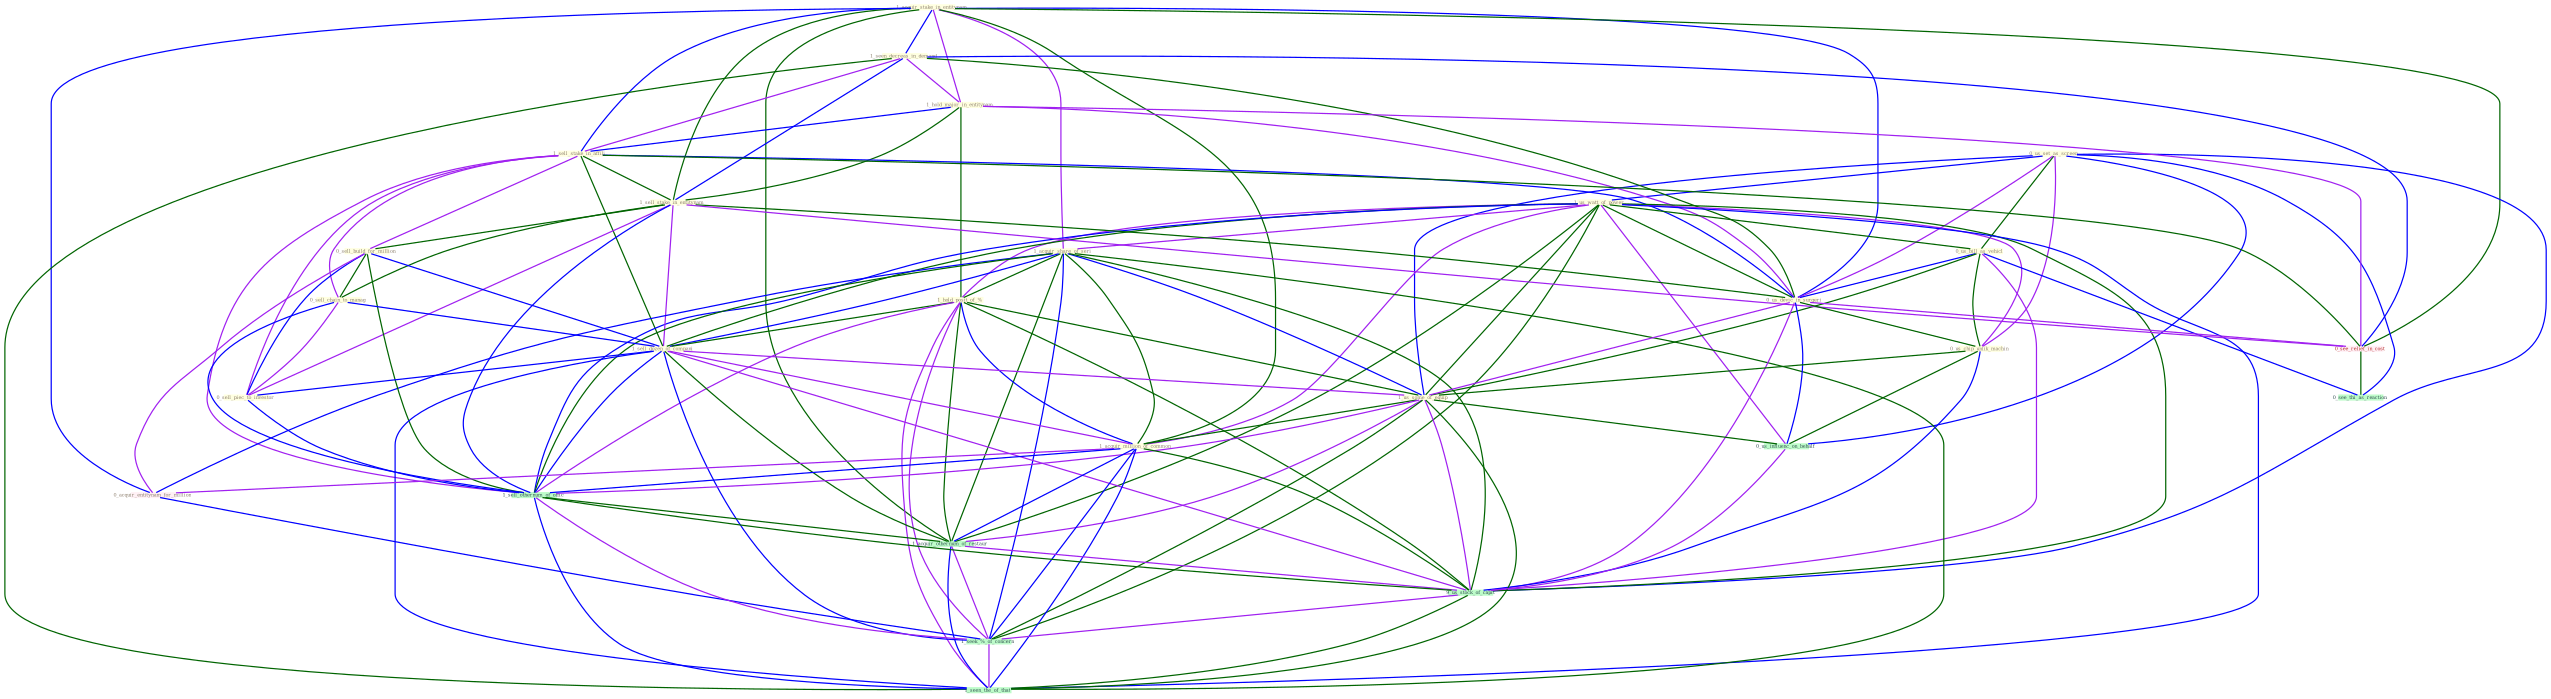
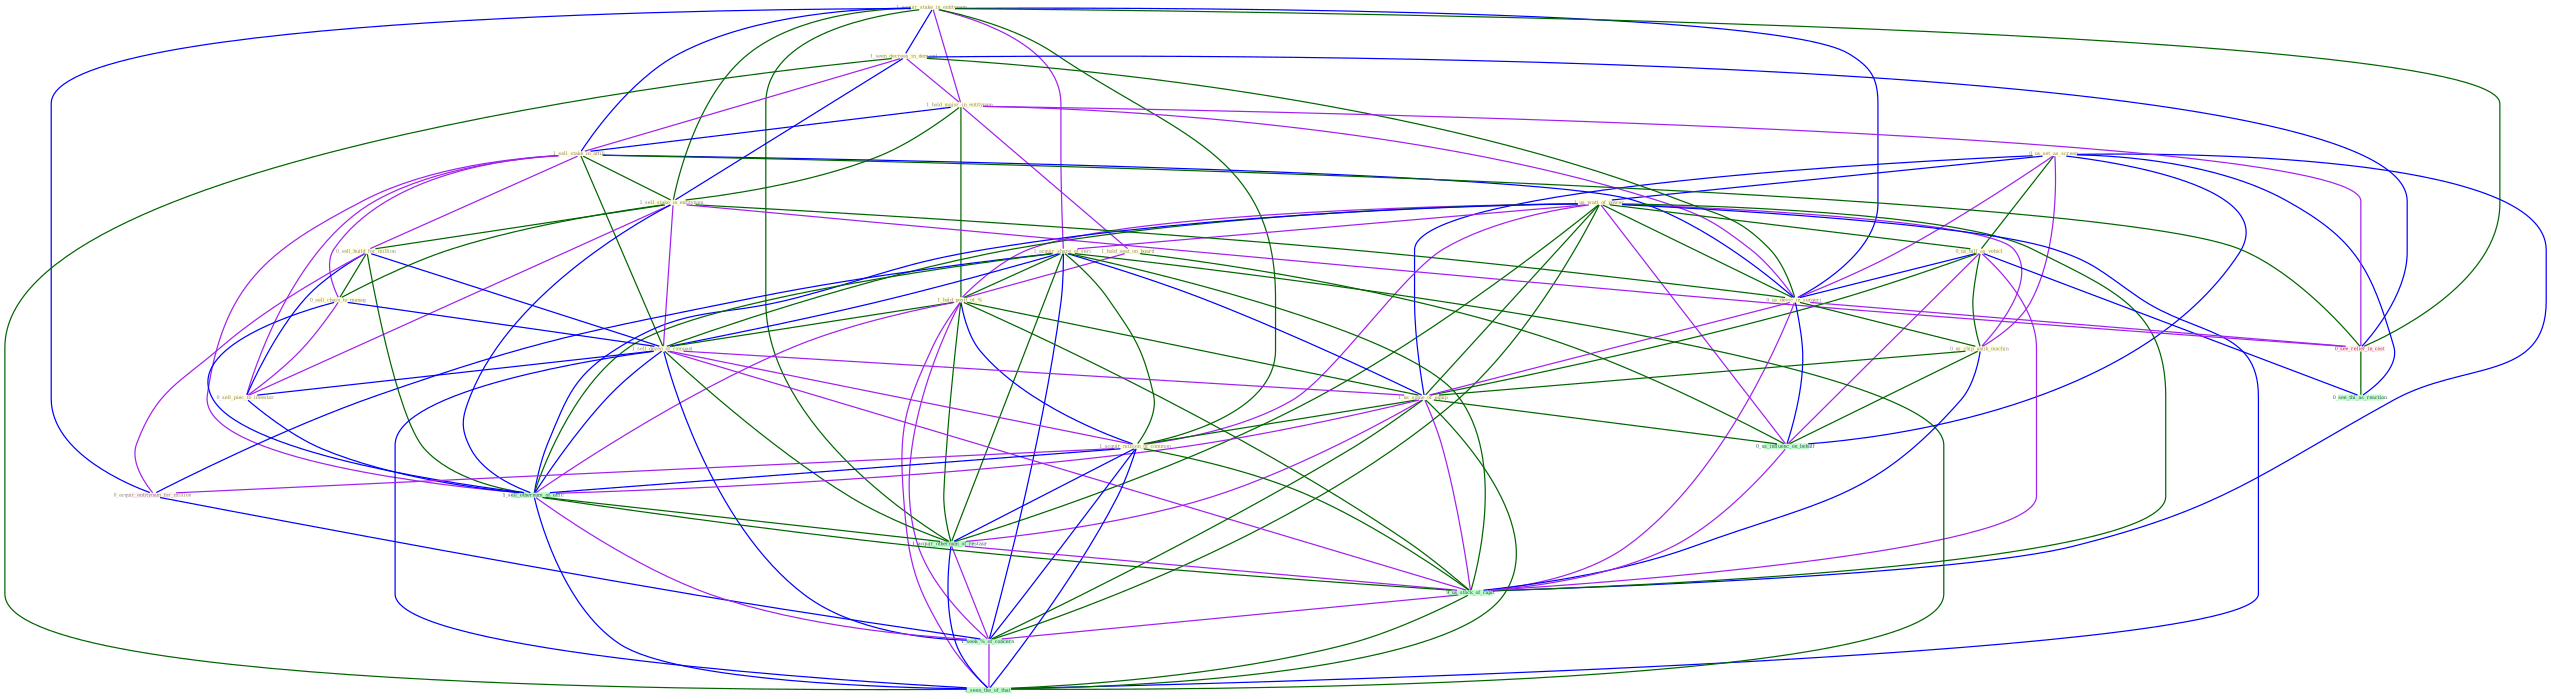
node "1_hold_seat_on_board": added
edge "0_us_bill_as_vehicl" -- "0_us_influenc_on_behalf": added
